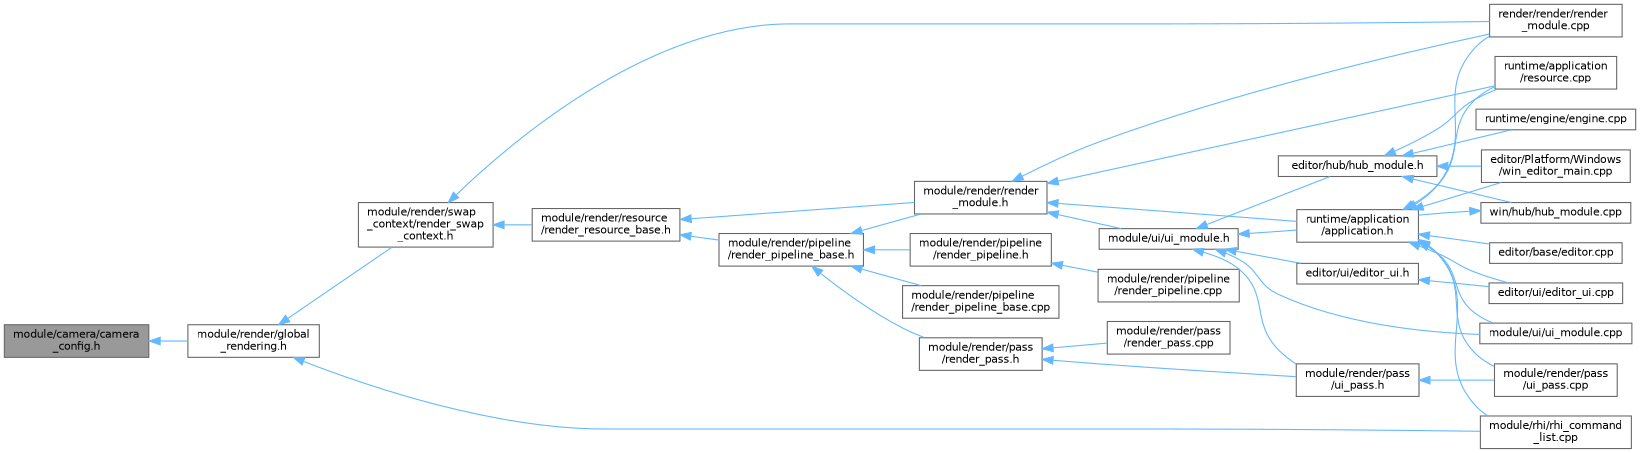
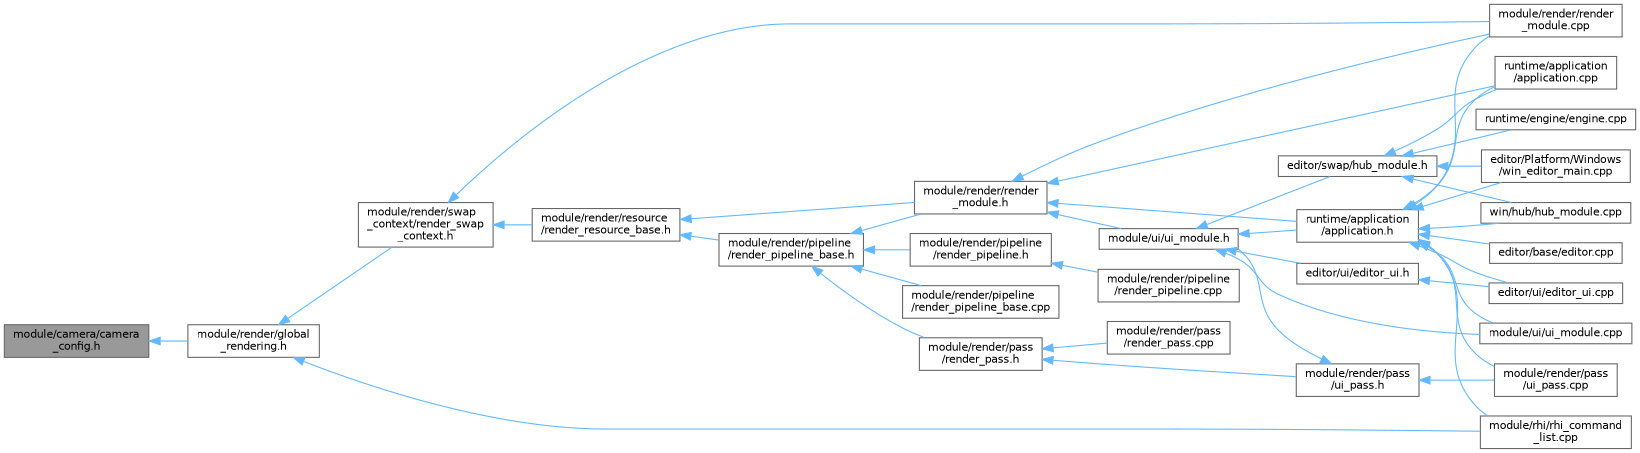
node "render/render/render _module.cpp": label "render/render/render _module.cpp" -> "module/render/render _module.cpp"
node "runtime/application /resource.cpp": label "runtime/application /resource.cpp" -> "runtime/application /application.cpp"
node "editor/hub/hub_module.h": label "editor/hub/hub_module.h" -> "editor/swap/hub_module.h"
edge "runtime/application /application.h" -> "win/hub/hub_module.cpp": reversed
edge "module/render/pass /ui_pass.h" -> "module/ui/ui_module.h": reversed
